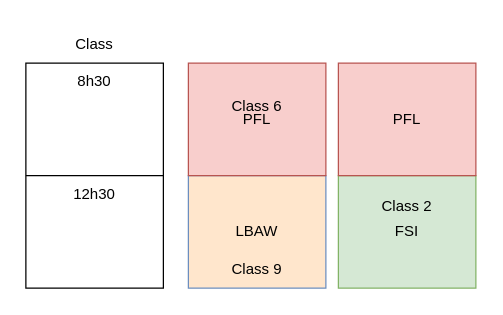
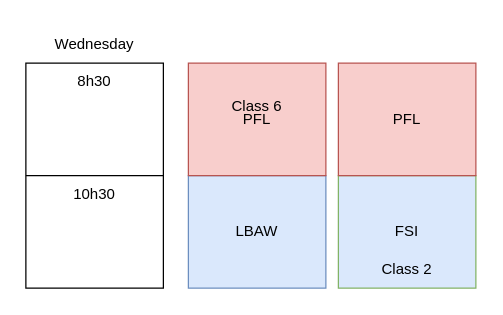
node "Class": label "Class" -> "Wednesday"
node "12h30": label "12h30" -> "10h30"
node "Class 2": moved (407, 207) -> (407, 269)
node "LBAW": fillcolor #ffe6cc -> #dae8fc
node "FSI": fillcolor #d5e8d4 -> #dae8fc
node "Class 9": removed
